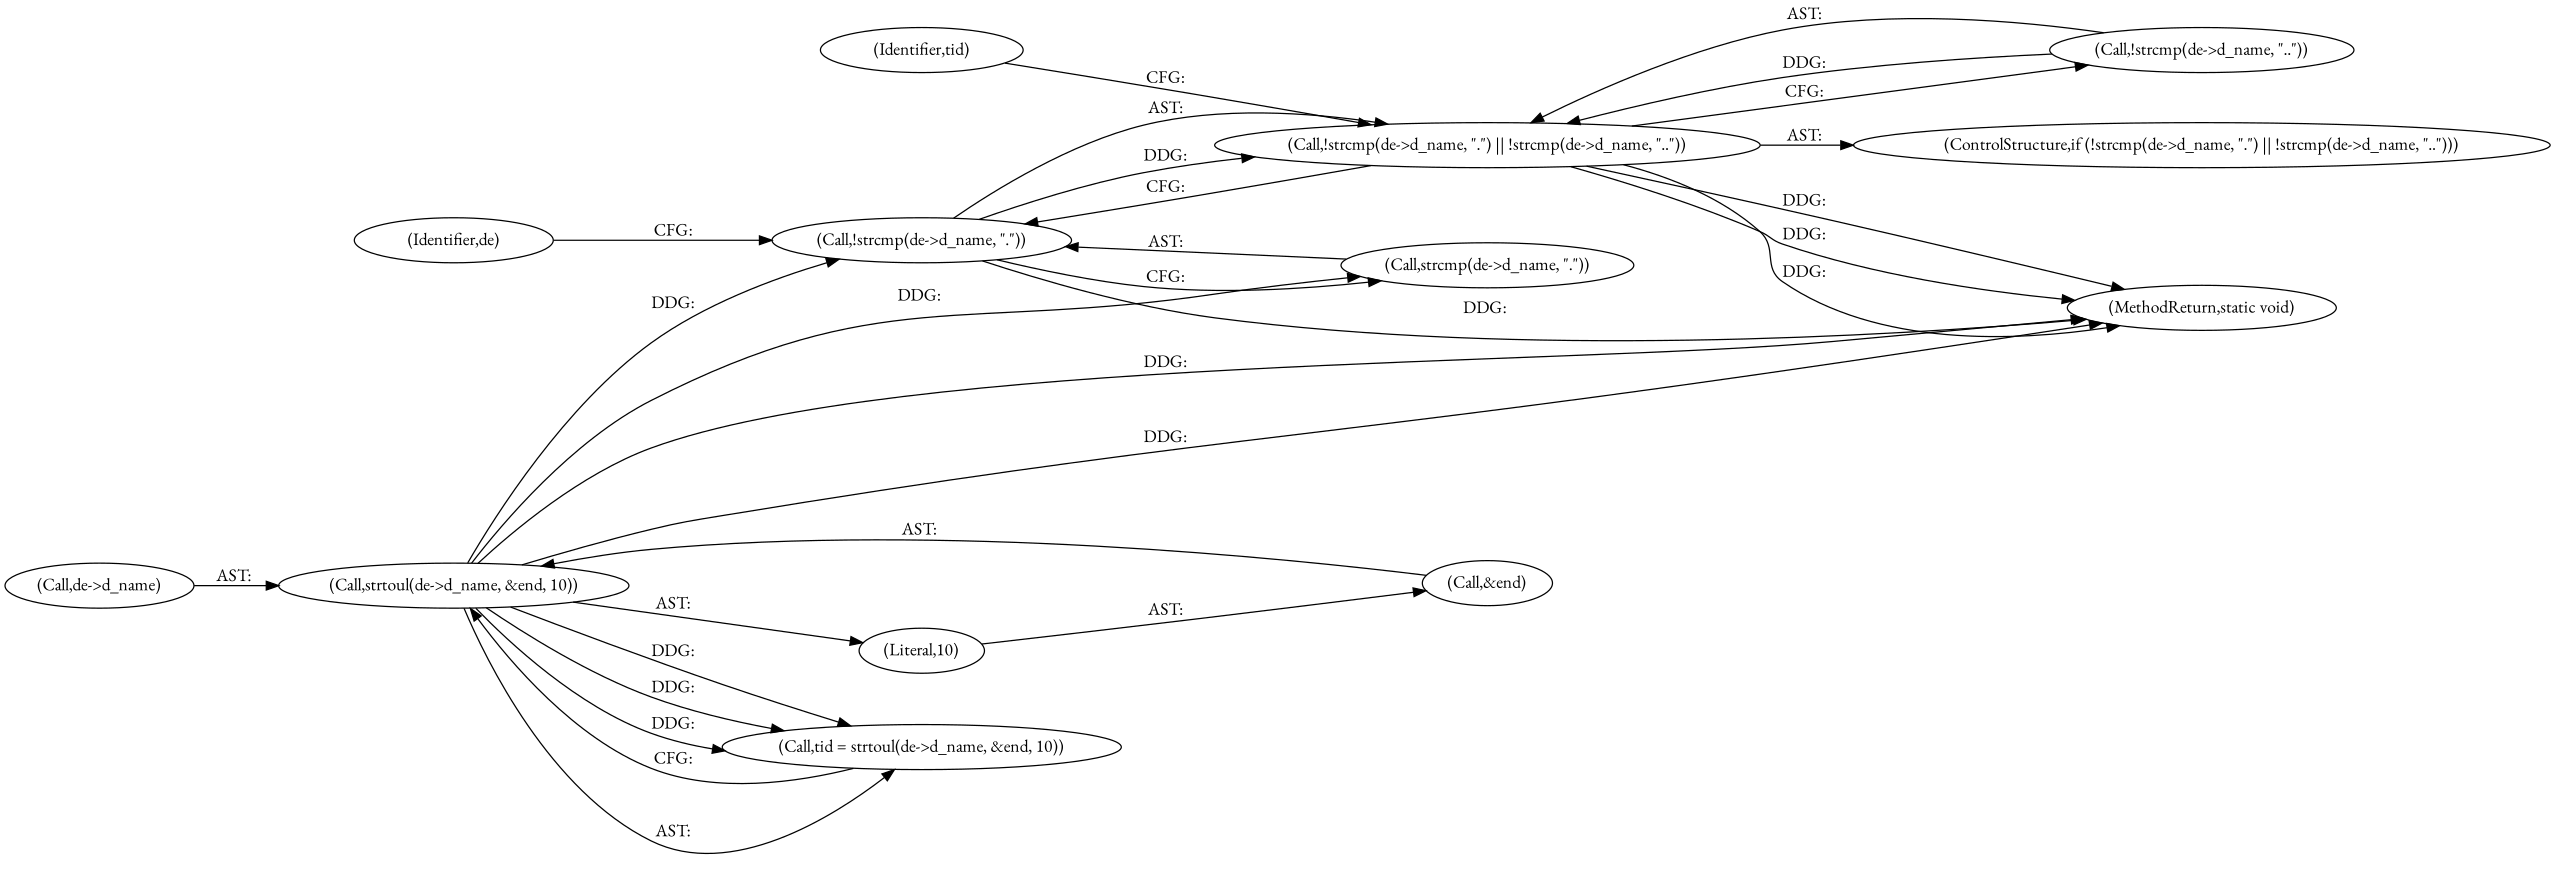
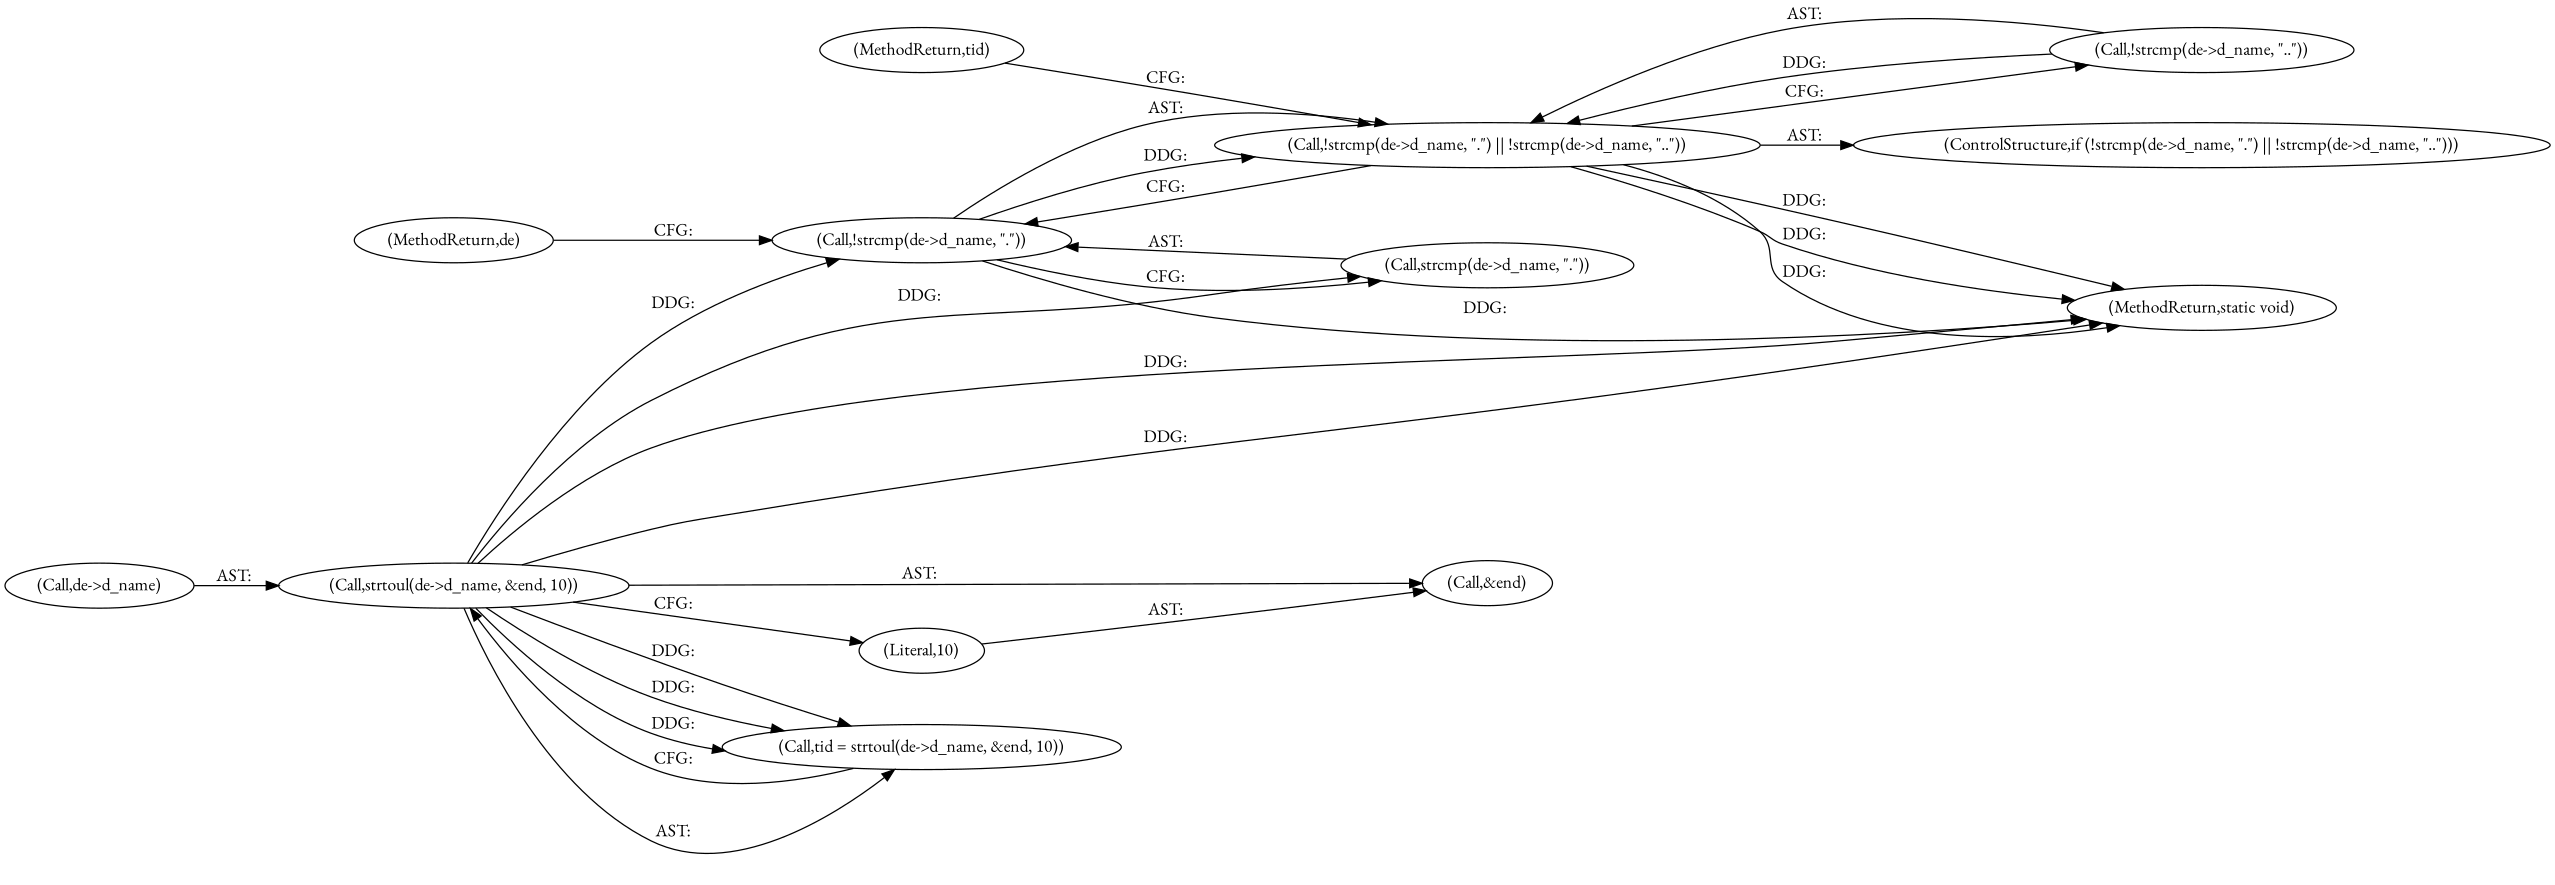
node "(Identifier,tid)": label "(Identifier,tid)" -> "(MethodReturn,tid)"
node "(Identifier,de)": label "(Identifier,de)" -> "(MethodReturn,de)"
edge "(Call,&end)" -> "(Call,strtoul(de->d_name, &end, 10))": reversed
edge "(Call,strtoul(de->d_name, &end, 10))" -> "(Literal,10)": label "AST: " -> "CFG: "
